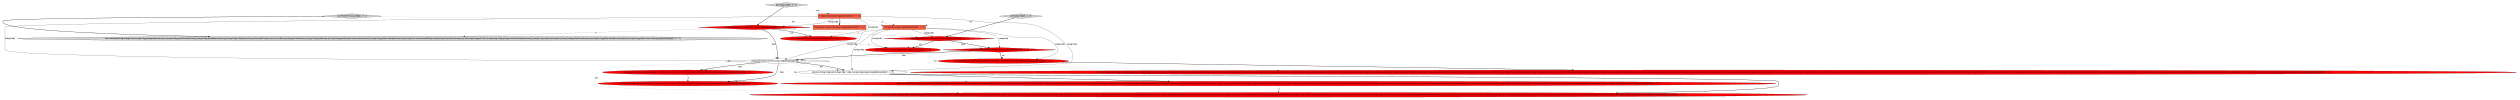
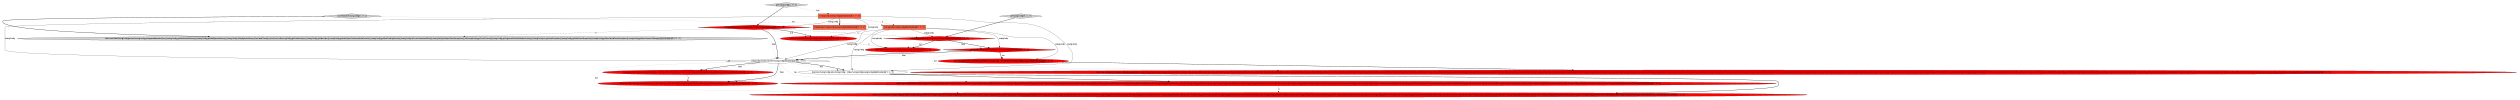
edge "getTuningConfig['0', '1', '0']" -> "TuningConfig tuningConfig@@@2@@@['0', '1', '0']": removed, label "true"
